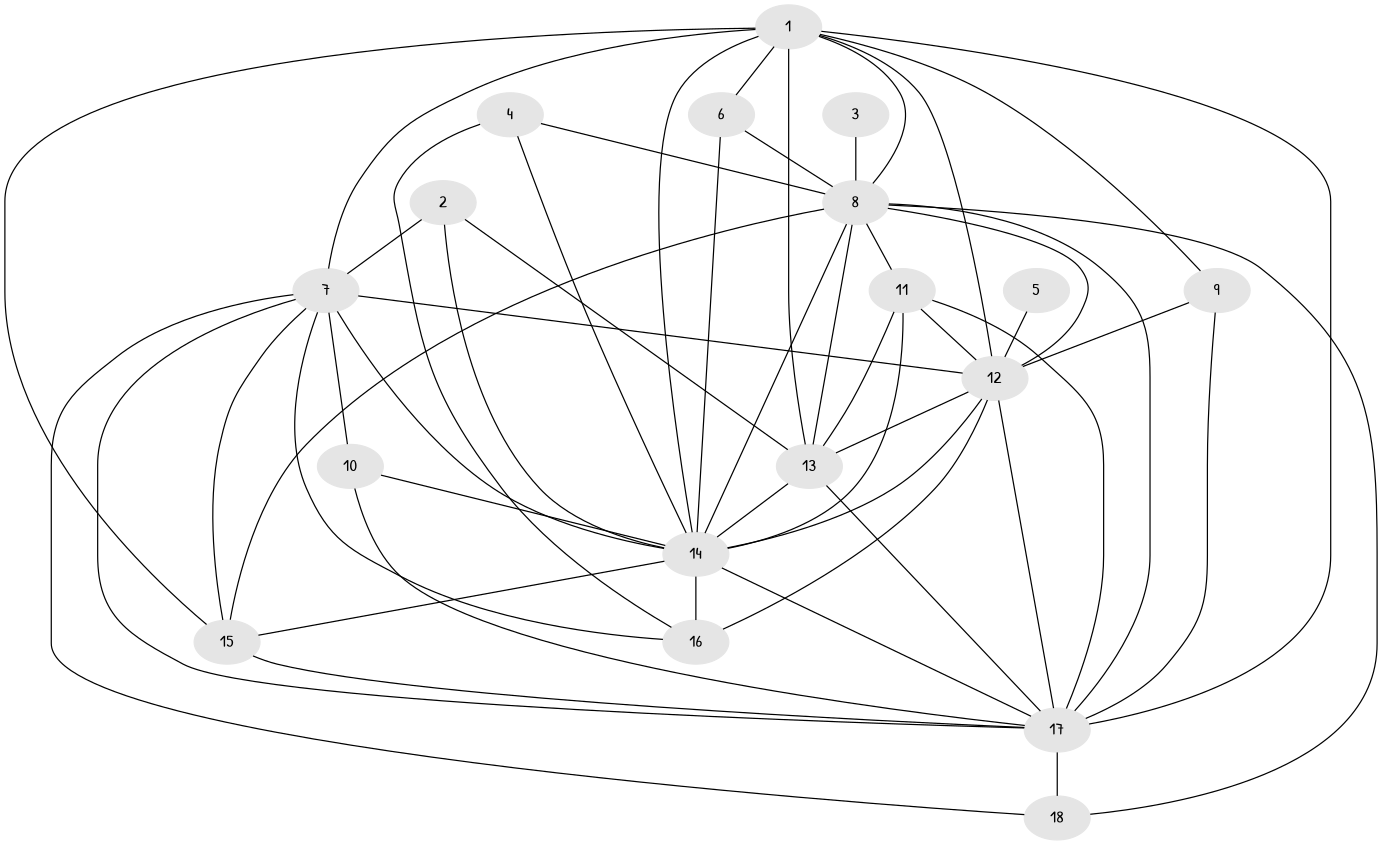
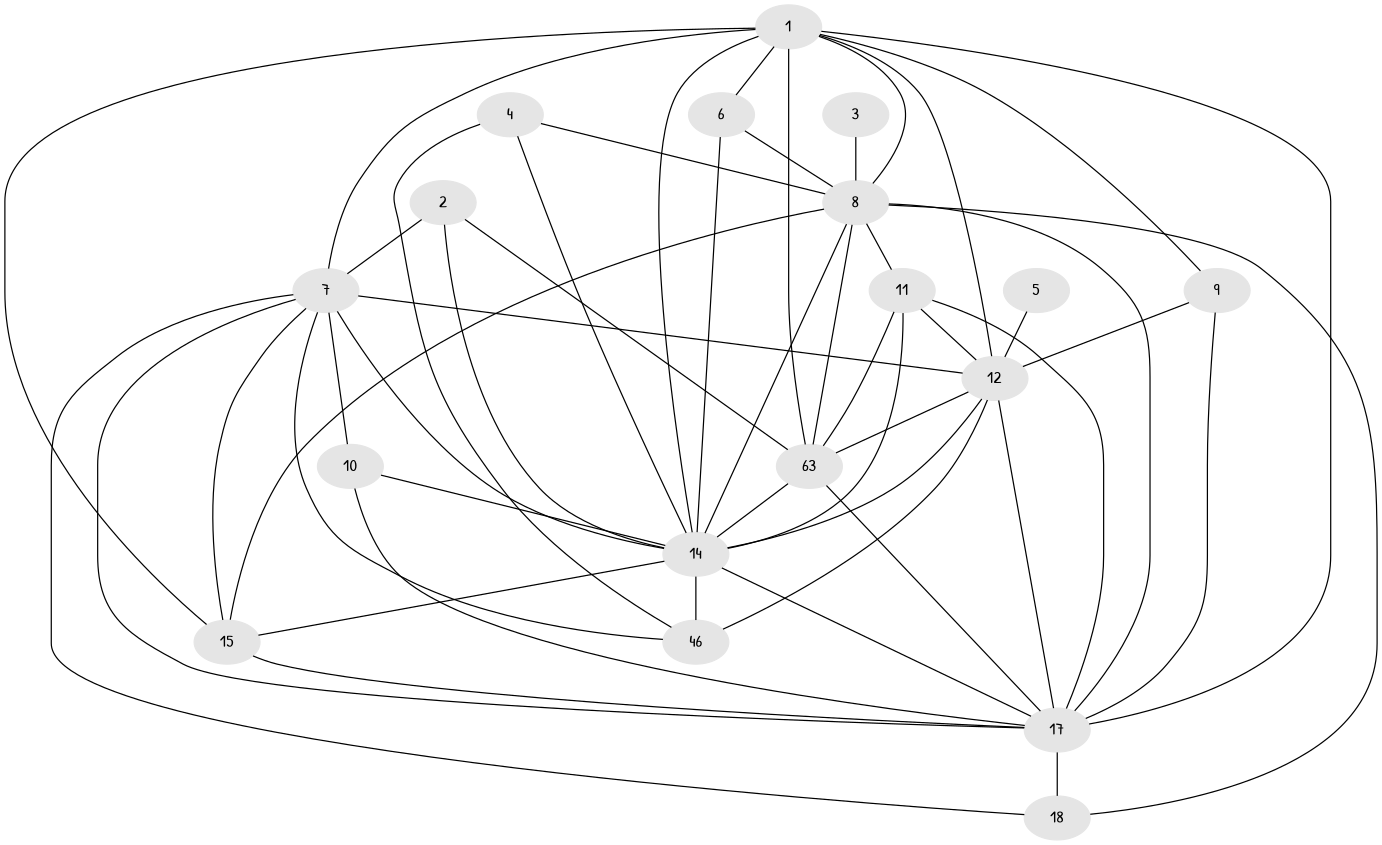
edge "8" -- "12": removed
node "13": label "13" -> "63"
node "16": label "16" -> "46"
